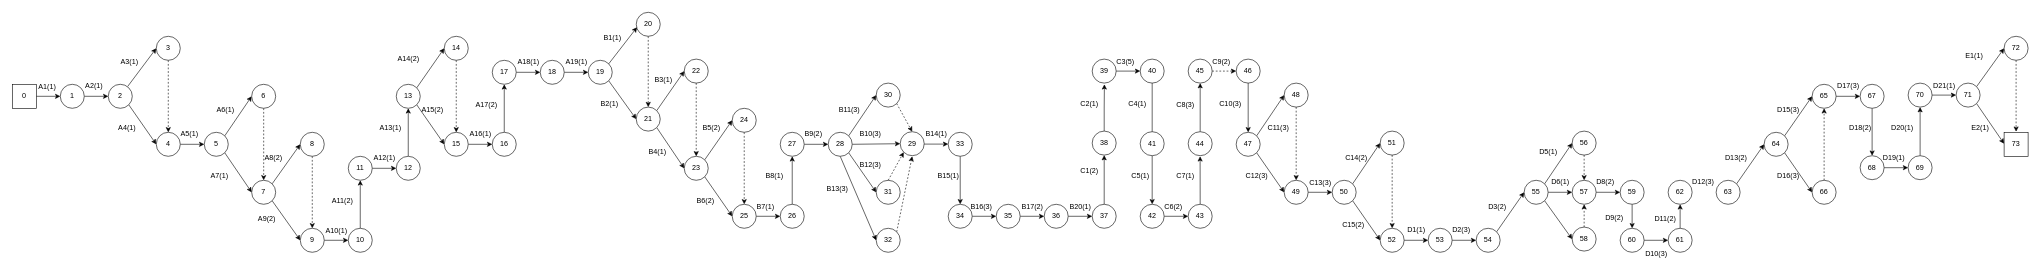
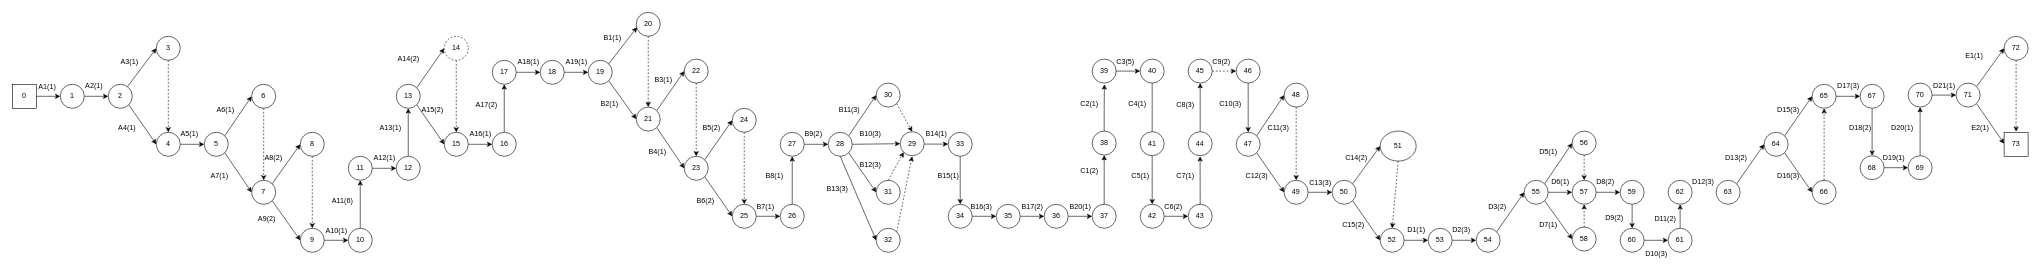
node "14": style solid -> dashed
node "51": size 24x24 -> 36x30
node "A11(2)": label "A11(2)" -> "A11(6)"
node "D7(1)": added
